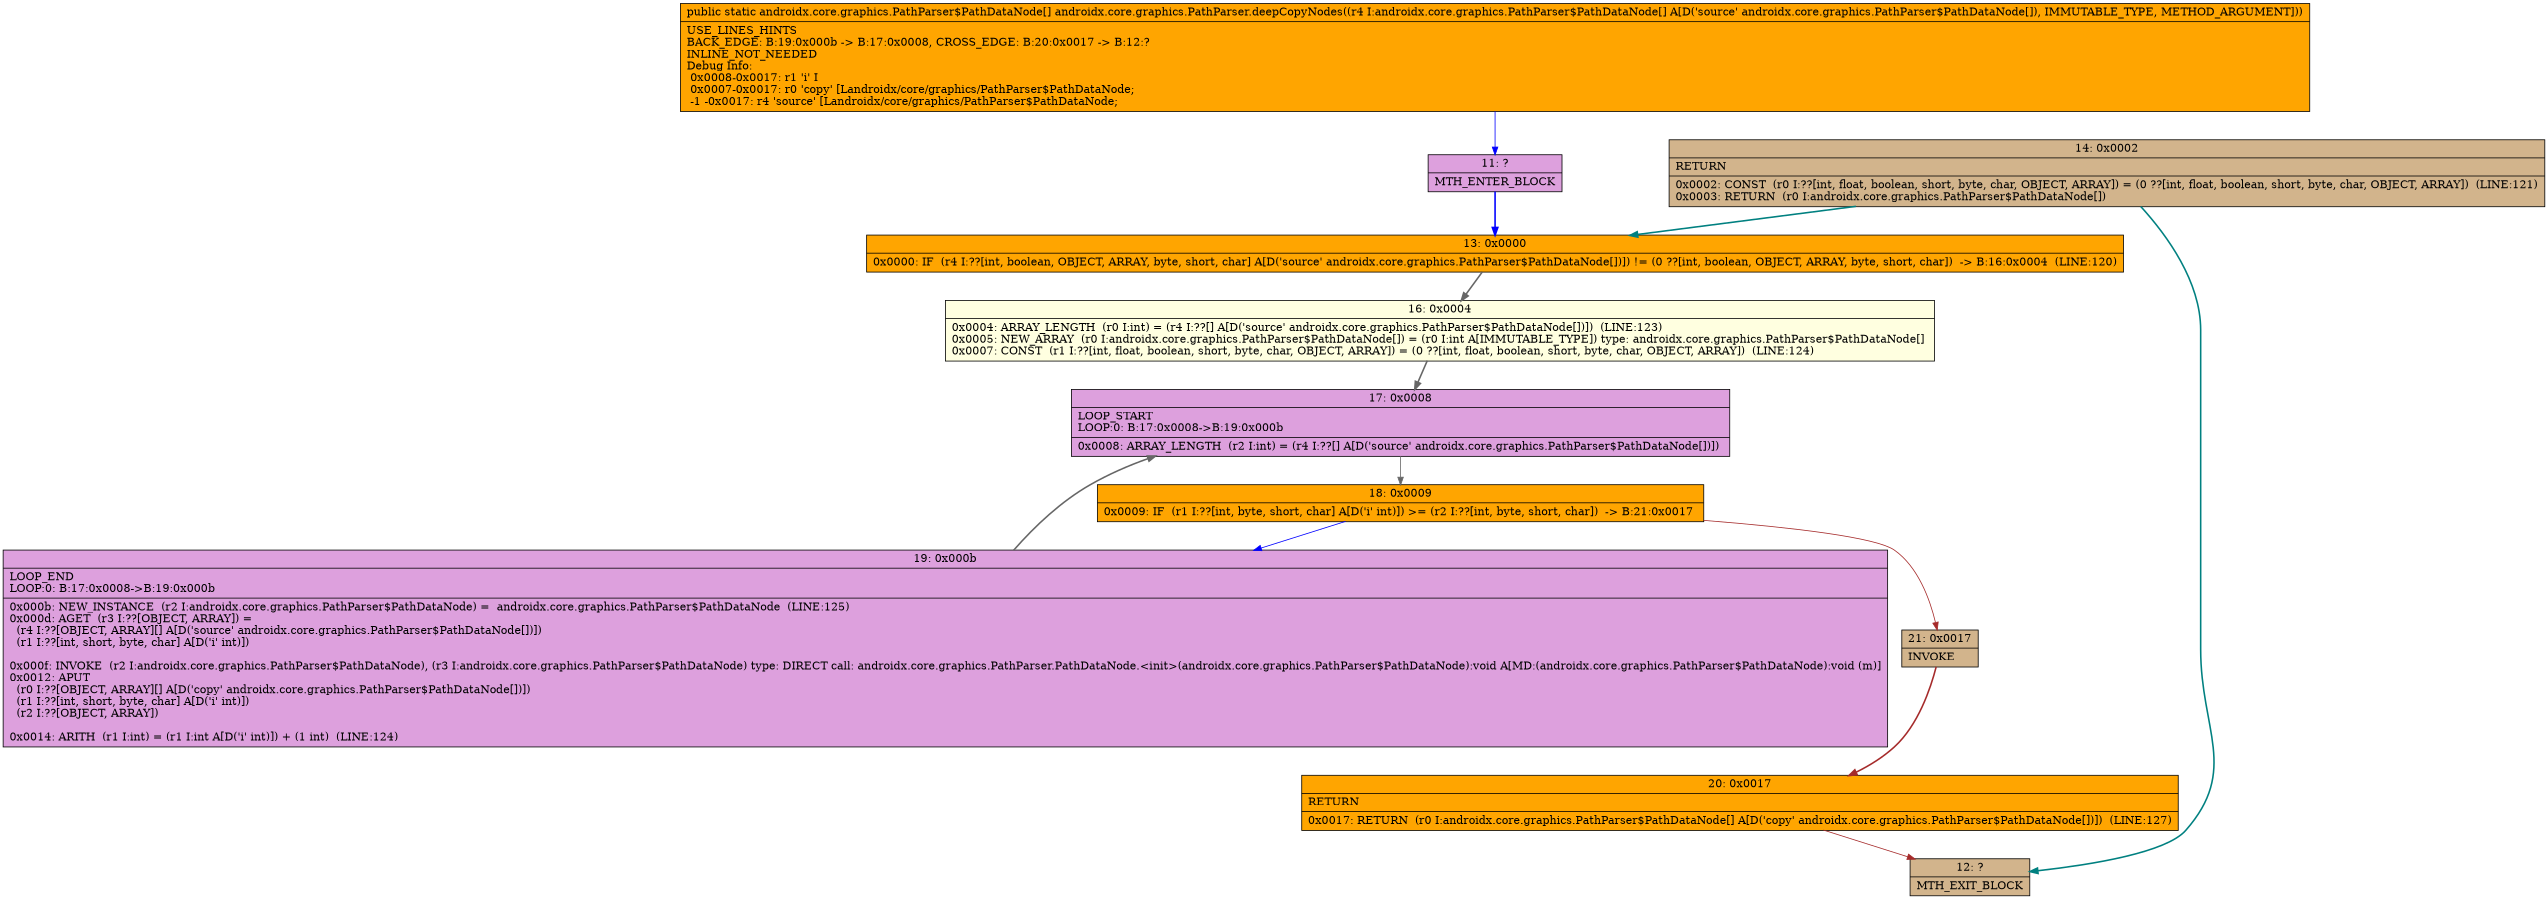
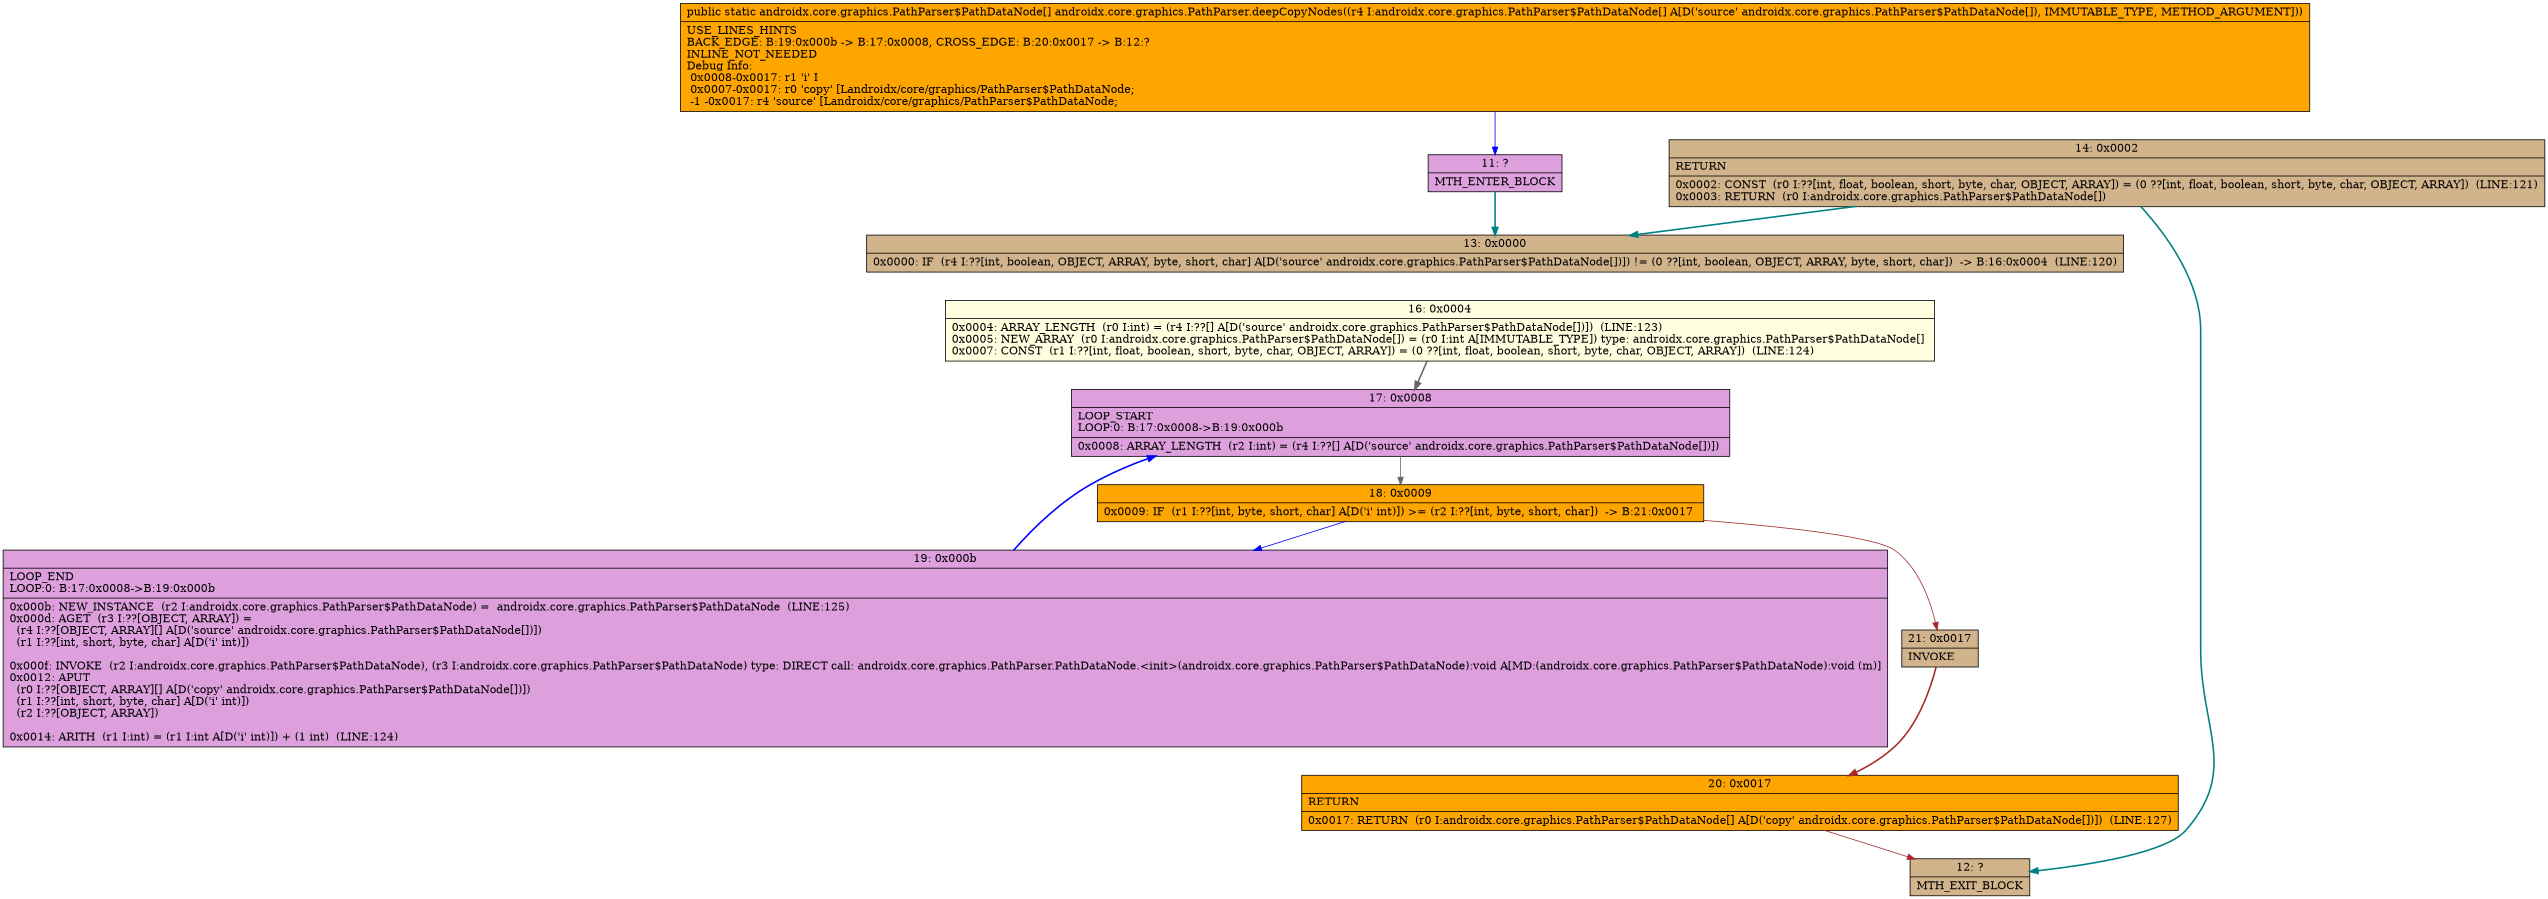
edge "11: ?" -> "13: 0x0000": color blue -> teal
node "13: 0x0000": fillcolor orange -> tan
edge "13: 0x0000" -> "16: 0x0004": removed
edge "19: 0x000b" -> "17: 0x0008": color gray40 -> blue
